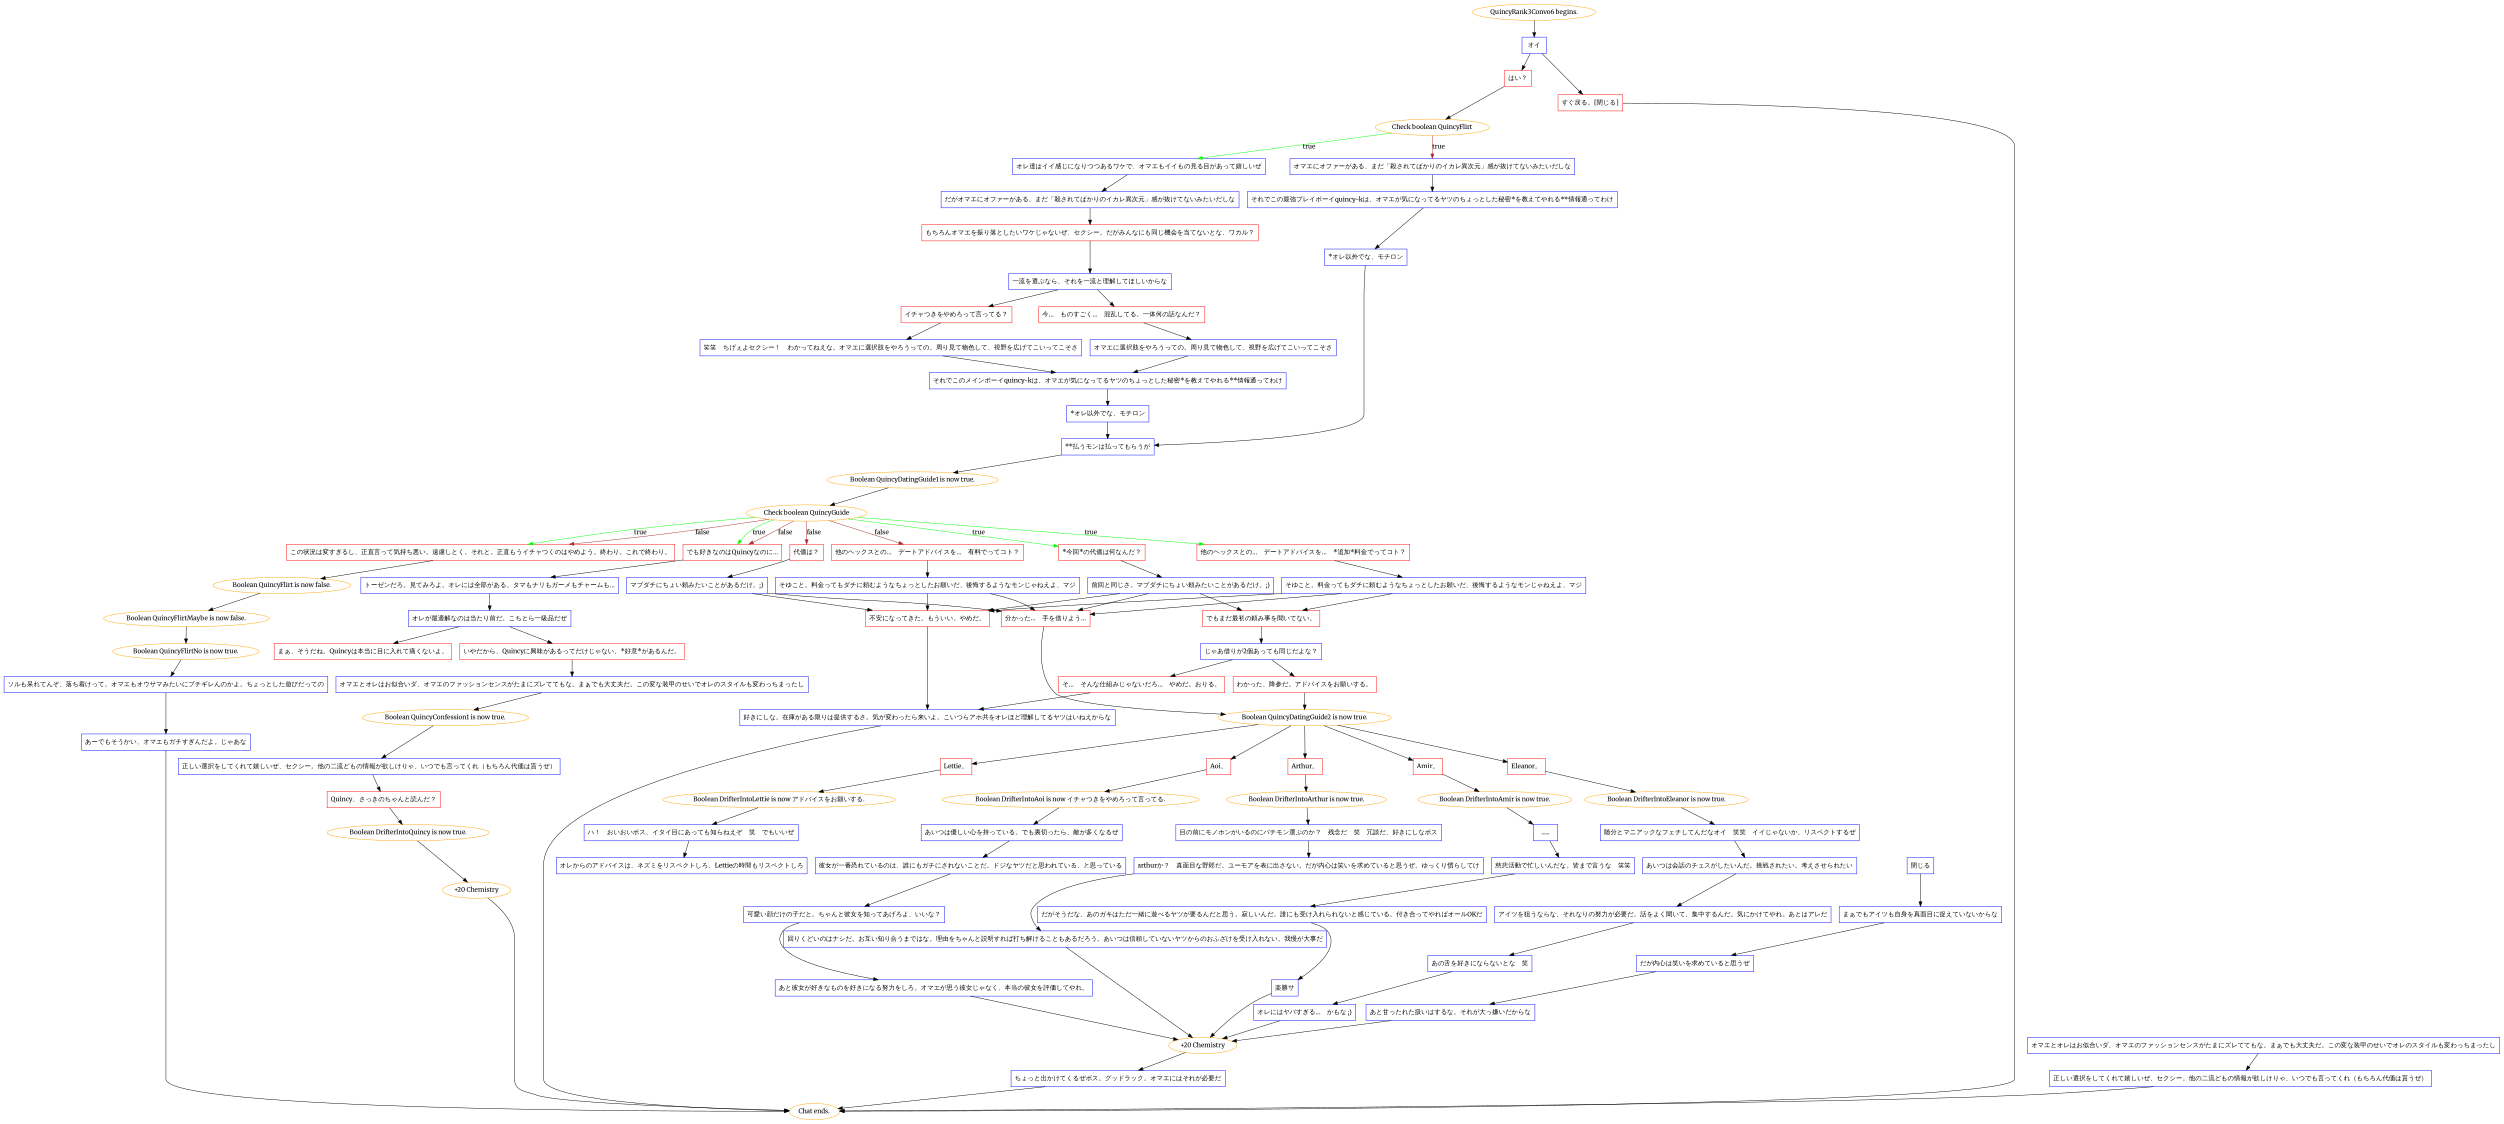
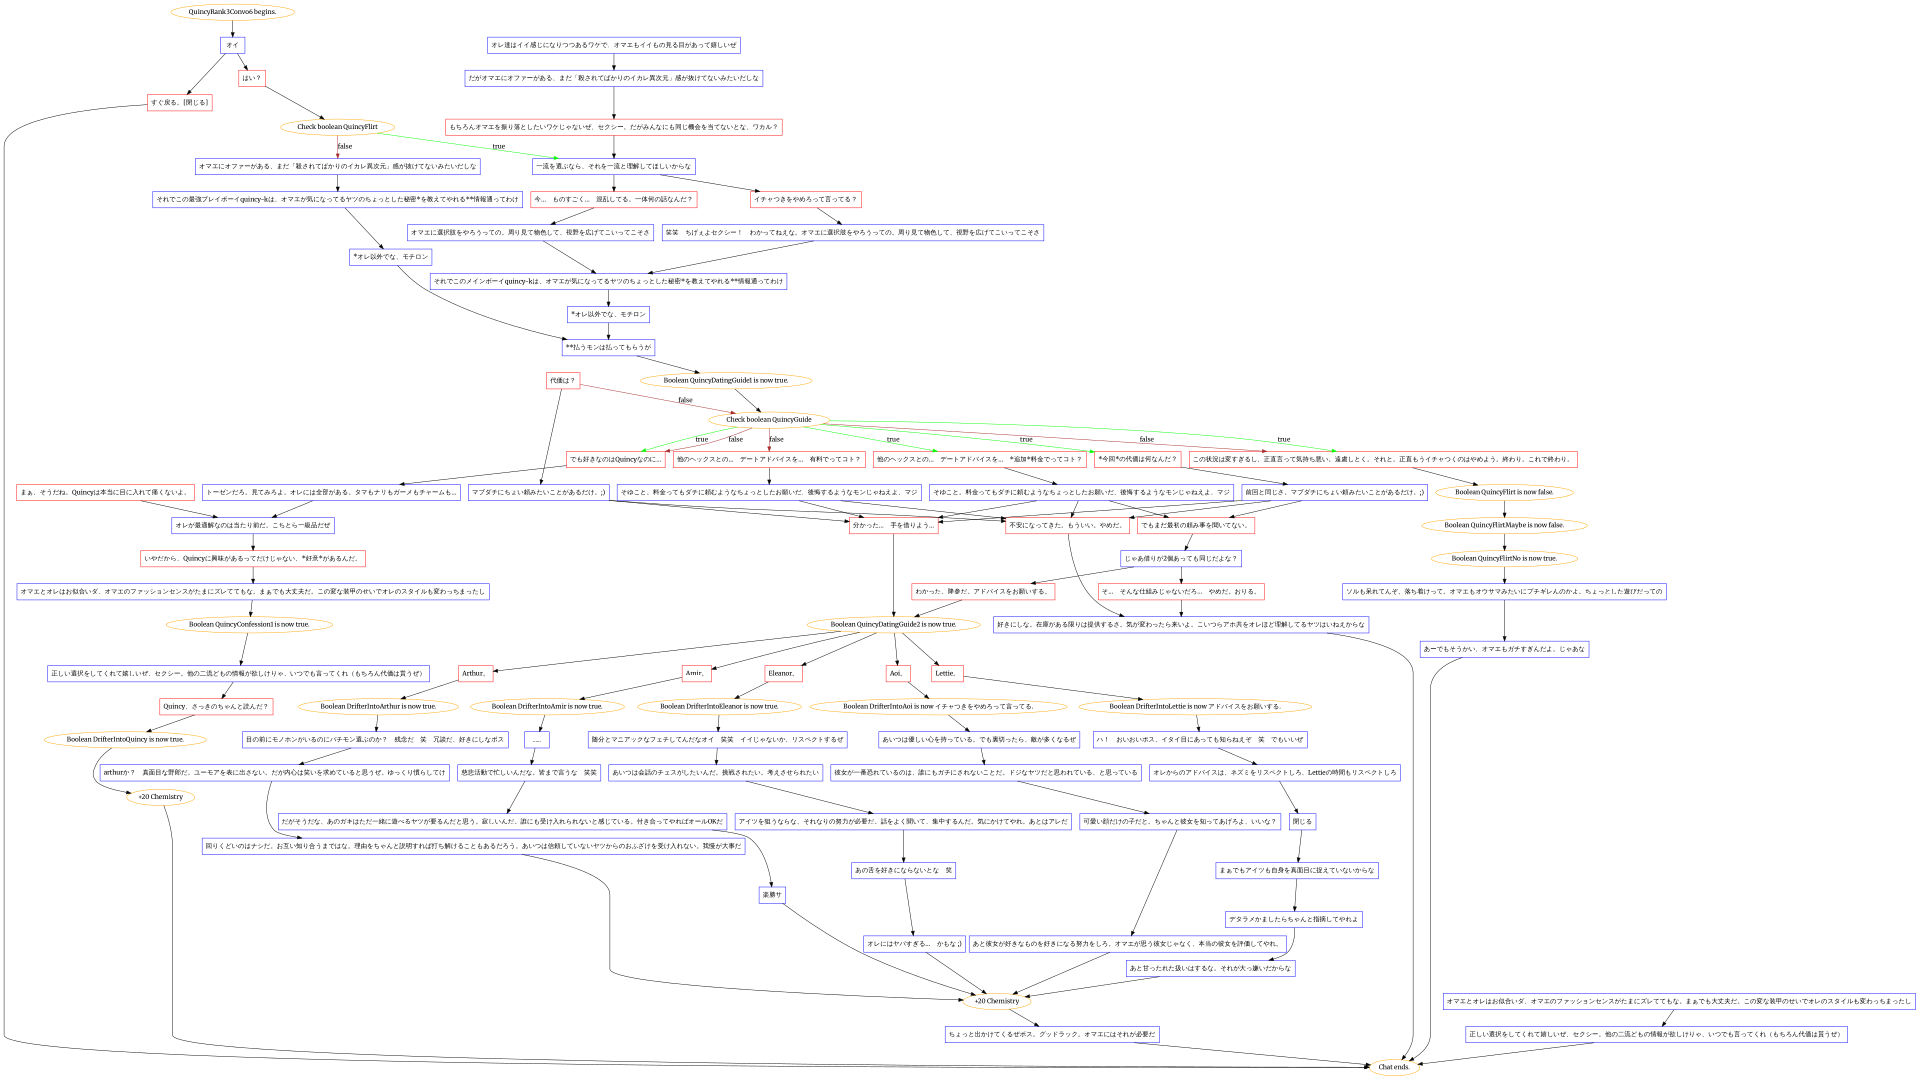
edge "Check boolean QuincyFlirt" -> "オレ達はイイ感じになりつつあるワケで、オマエもイイもの見る目があって嬉しいぜ": now "Check boolean QuincyFlirt" -> "一流を選ぶなら、それを一流と理解してほしいからな"
edge "Check boolean QuincyFlirt" -> "オマエにオファーがある、まだ「殺されてばかりのイカレ異次元」感が抜けてないみたいだしな": label "true" -> "false"
edge "Check boolean QuincyGuide" -> "代価は？": reversed
edge "オレが最適解なのは当たり前だ。こちとら一級品だぜ" -> "まぁ、そうだね。Quincyは本当に目に入れて痛くないよ。": reversed
edge "オレからのアドバイスは、ネズミをリスペクトしろ、Lettieの時間もリスペクトしろ" -> "閉じる": added
node "だが内心は笑いを求めていると思うぜ": label "だが内心は笑いを求めていると思うぜ" -> "デタラメかましたらちゃんと指摘してやれよ"
